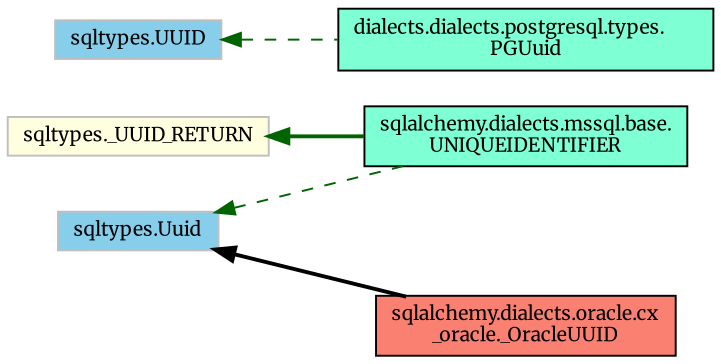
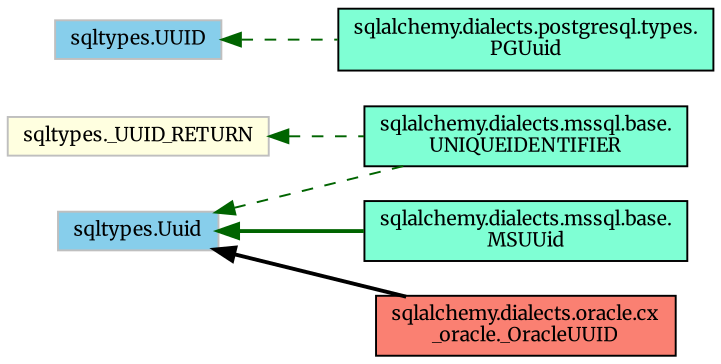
node "dialects.dialects.postgresql.types. PGUuid": label "dialects.dialects.postgresql.types. PGUuid" -> "sqlalchemy.dialects.postgresql.types. PGUuid"
edge "sqlalchemy.dialects.mssql.base. UNIQUEIDENTIFIER" -> "sqltypes._UUID_RETURN": style bold -> dashed
node "sqlalchemy.dialects.mssql.base. MSUUid": added
